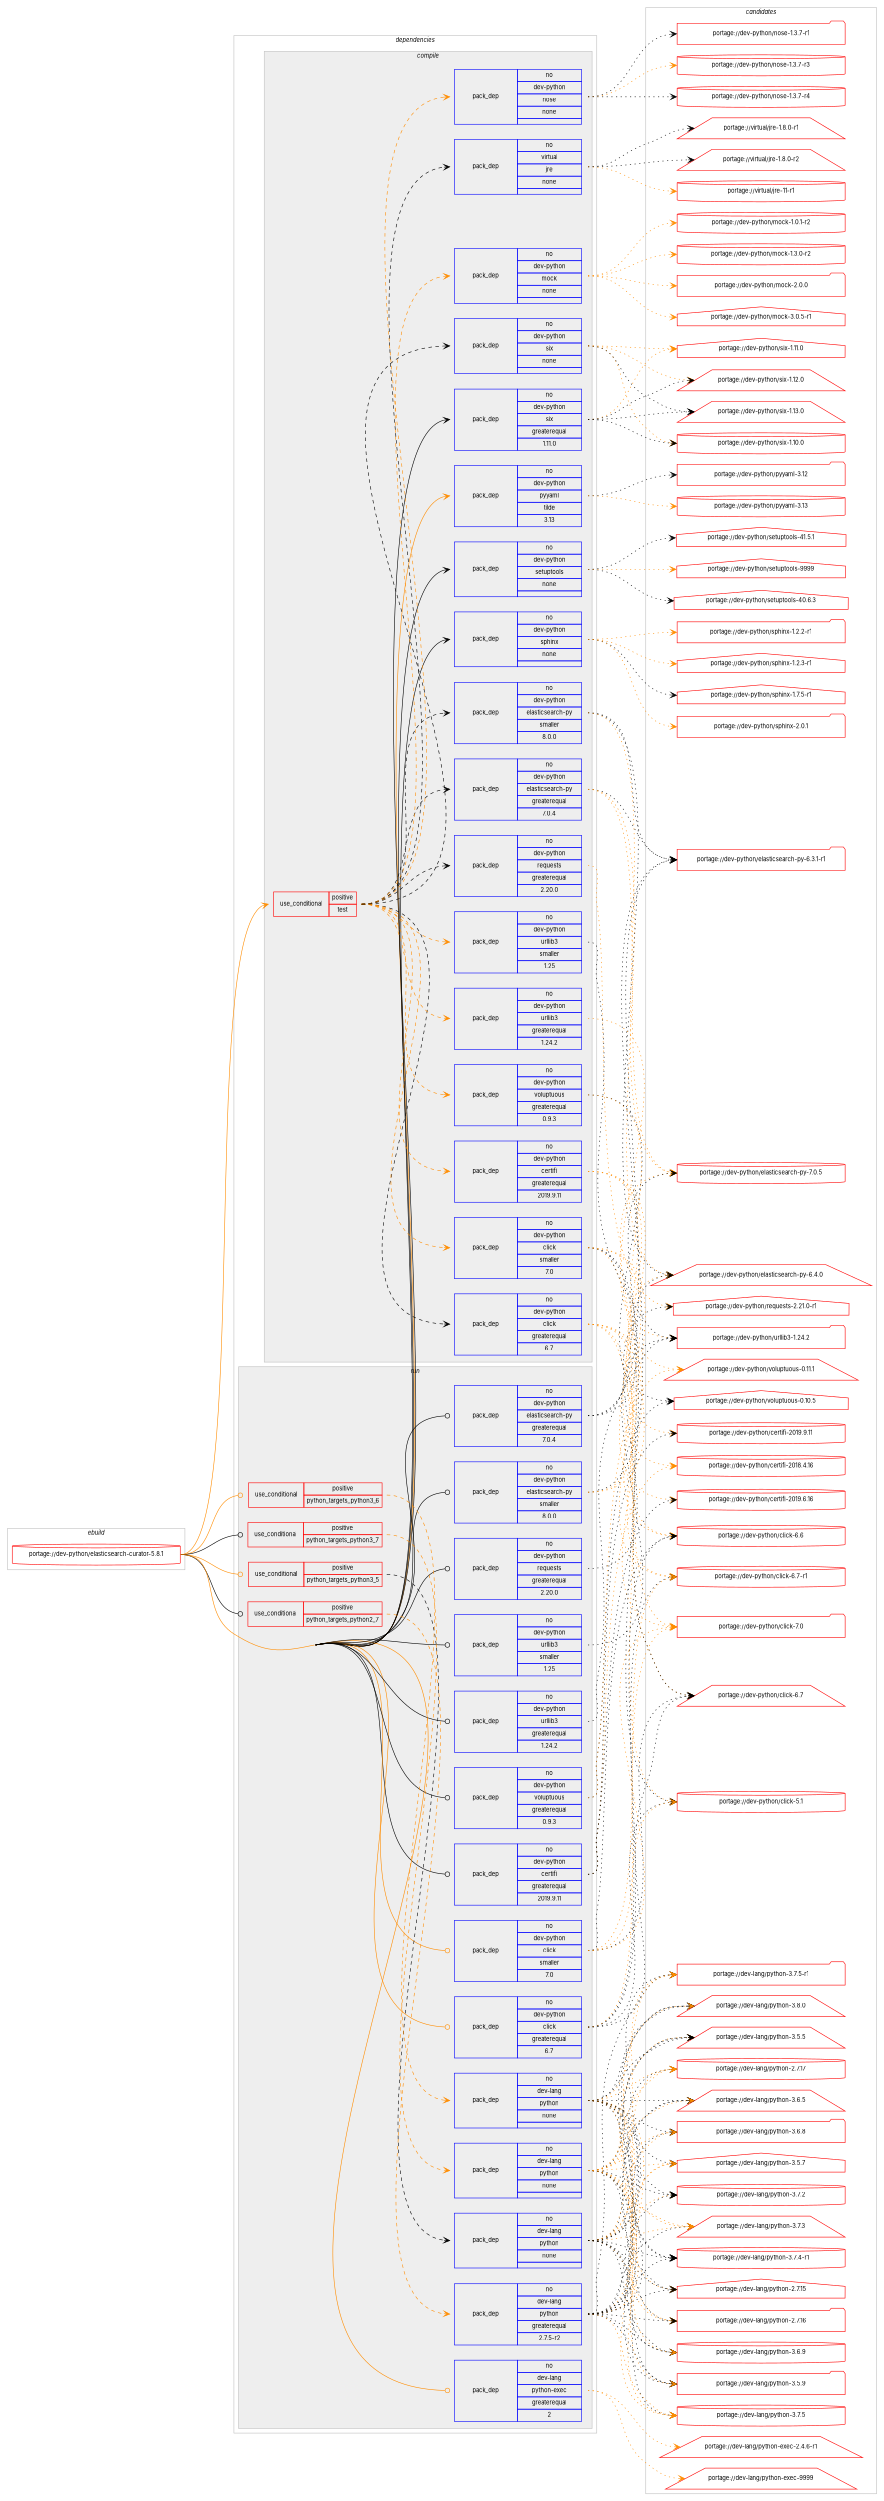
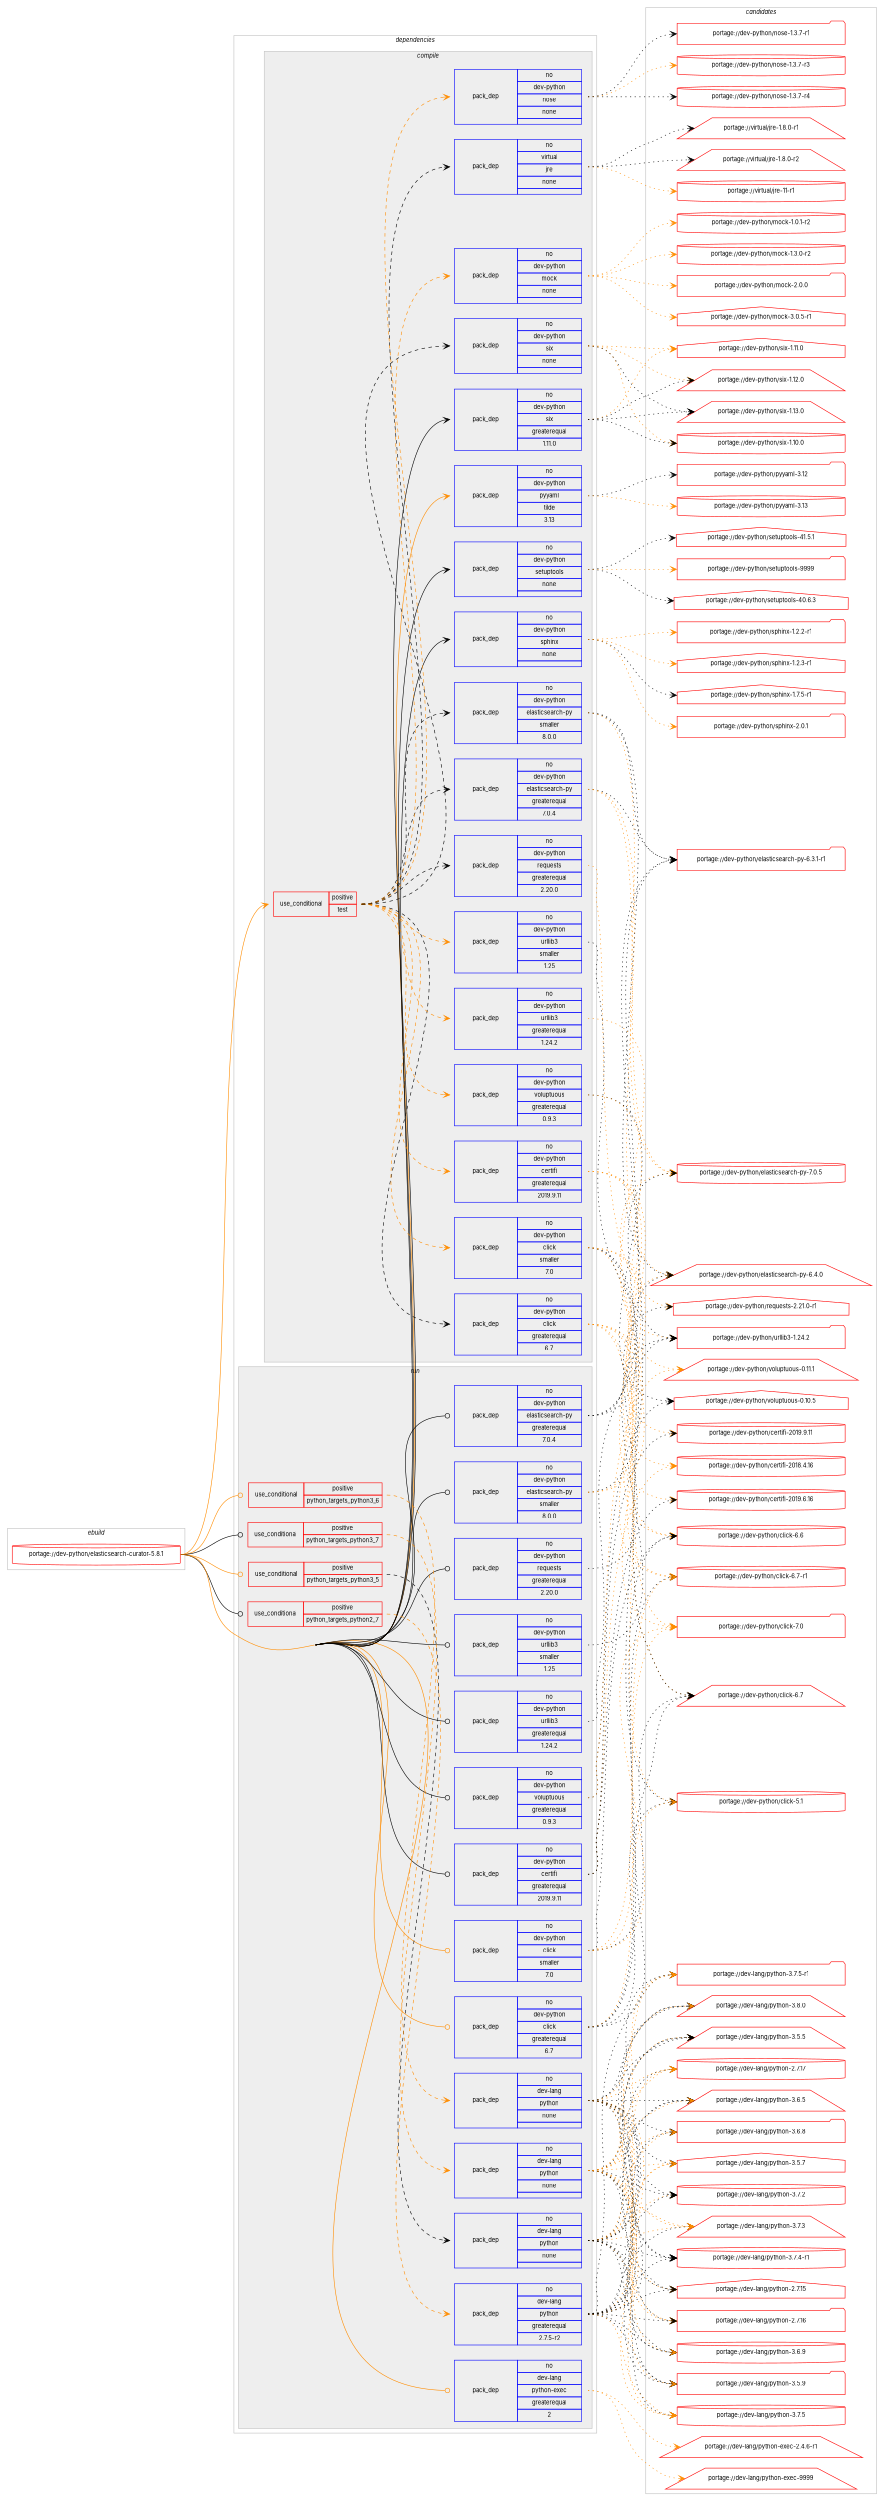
node "portage://dev-python/setuptools-9999": shape house -> folder
